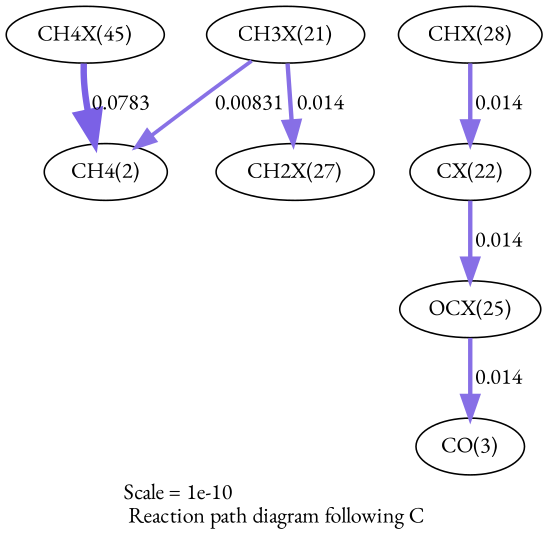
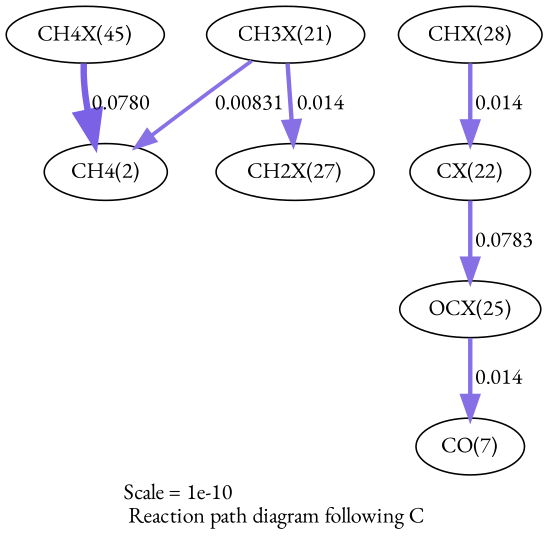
edge "CH4X(45)" -> "CH4(2)": label " 0.0783" -> " 0.0780"
edge "CX(22)" -> "OCX(25)": label " 0.014" -> " 0.0783"
node "CO(3)": label "CO(3)" -> "CO(7)"
